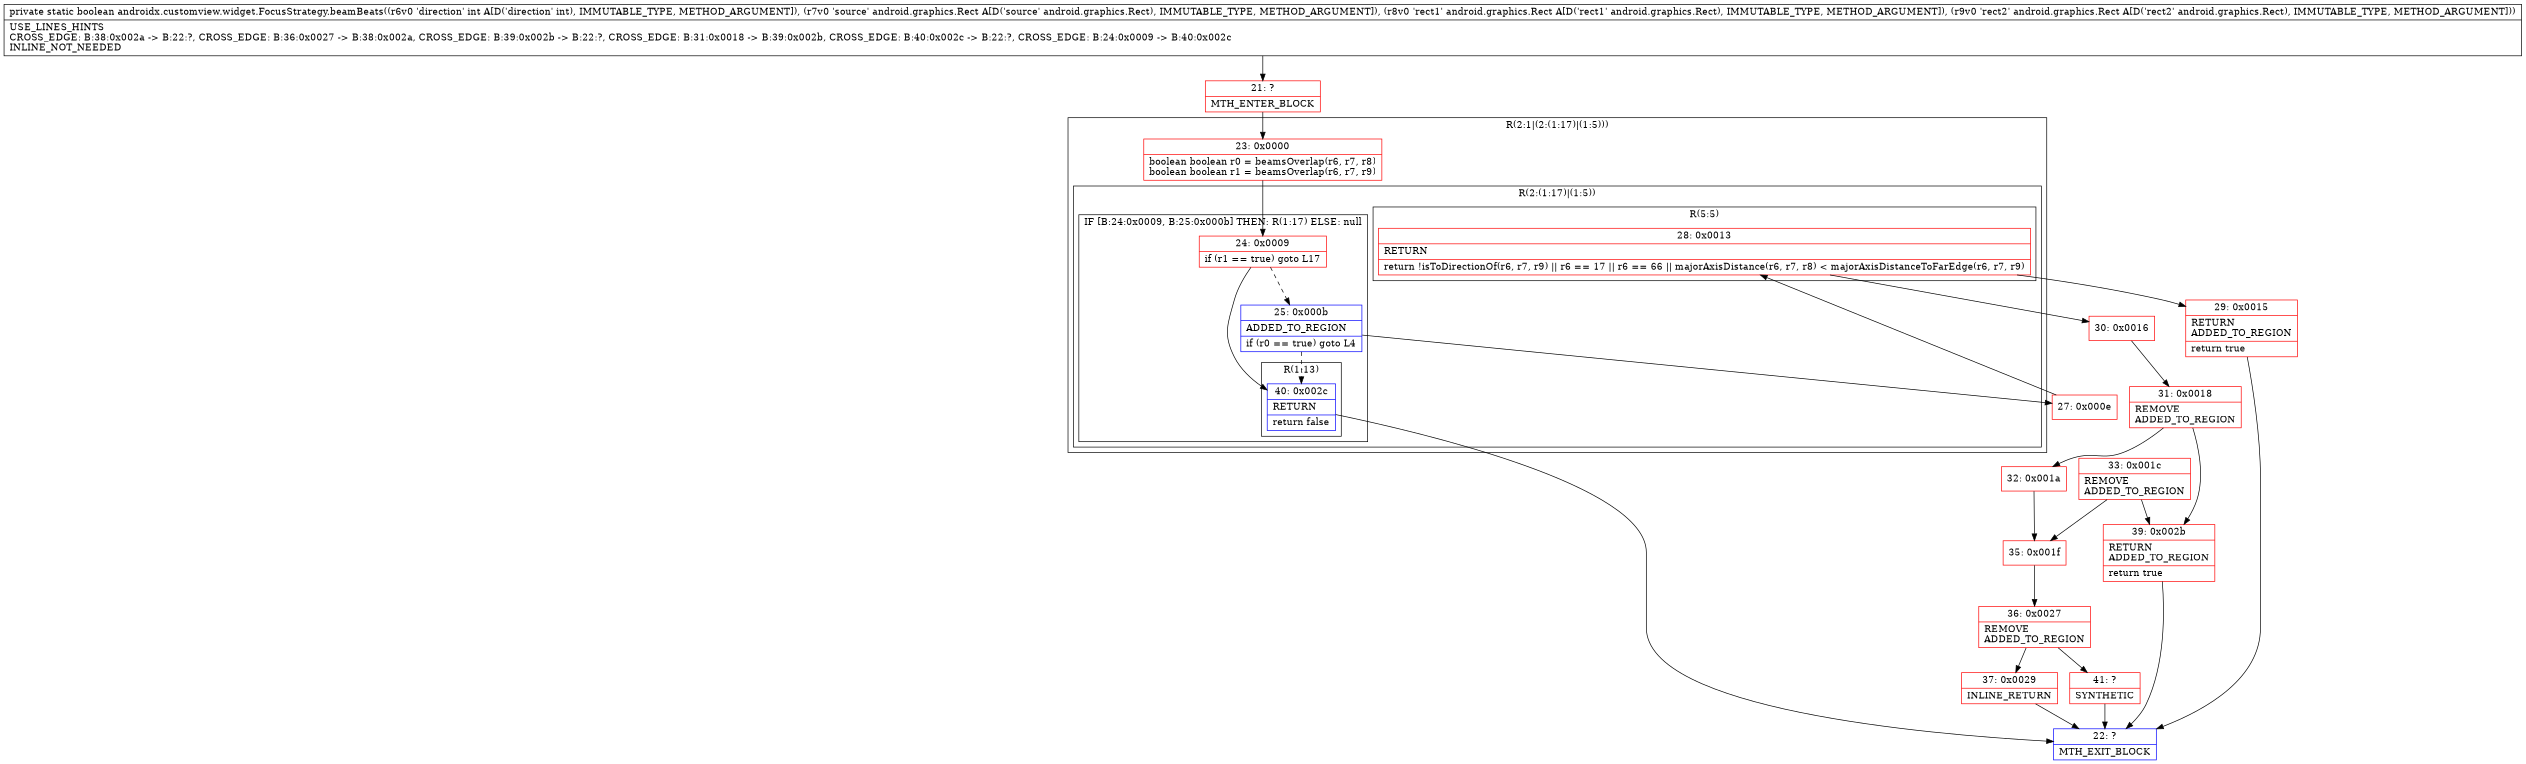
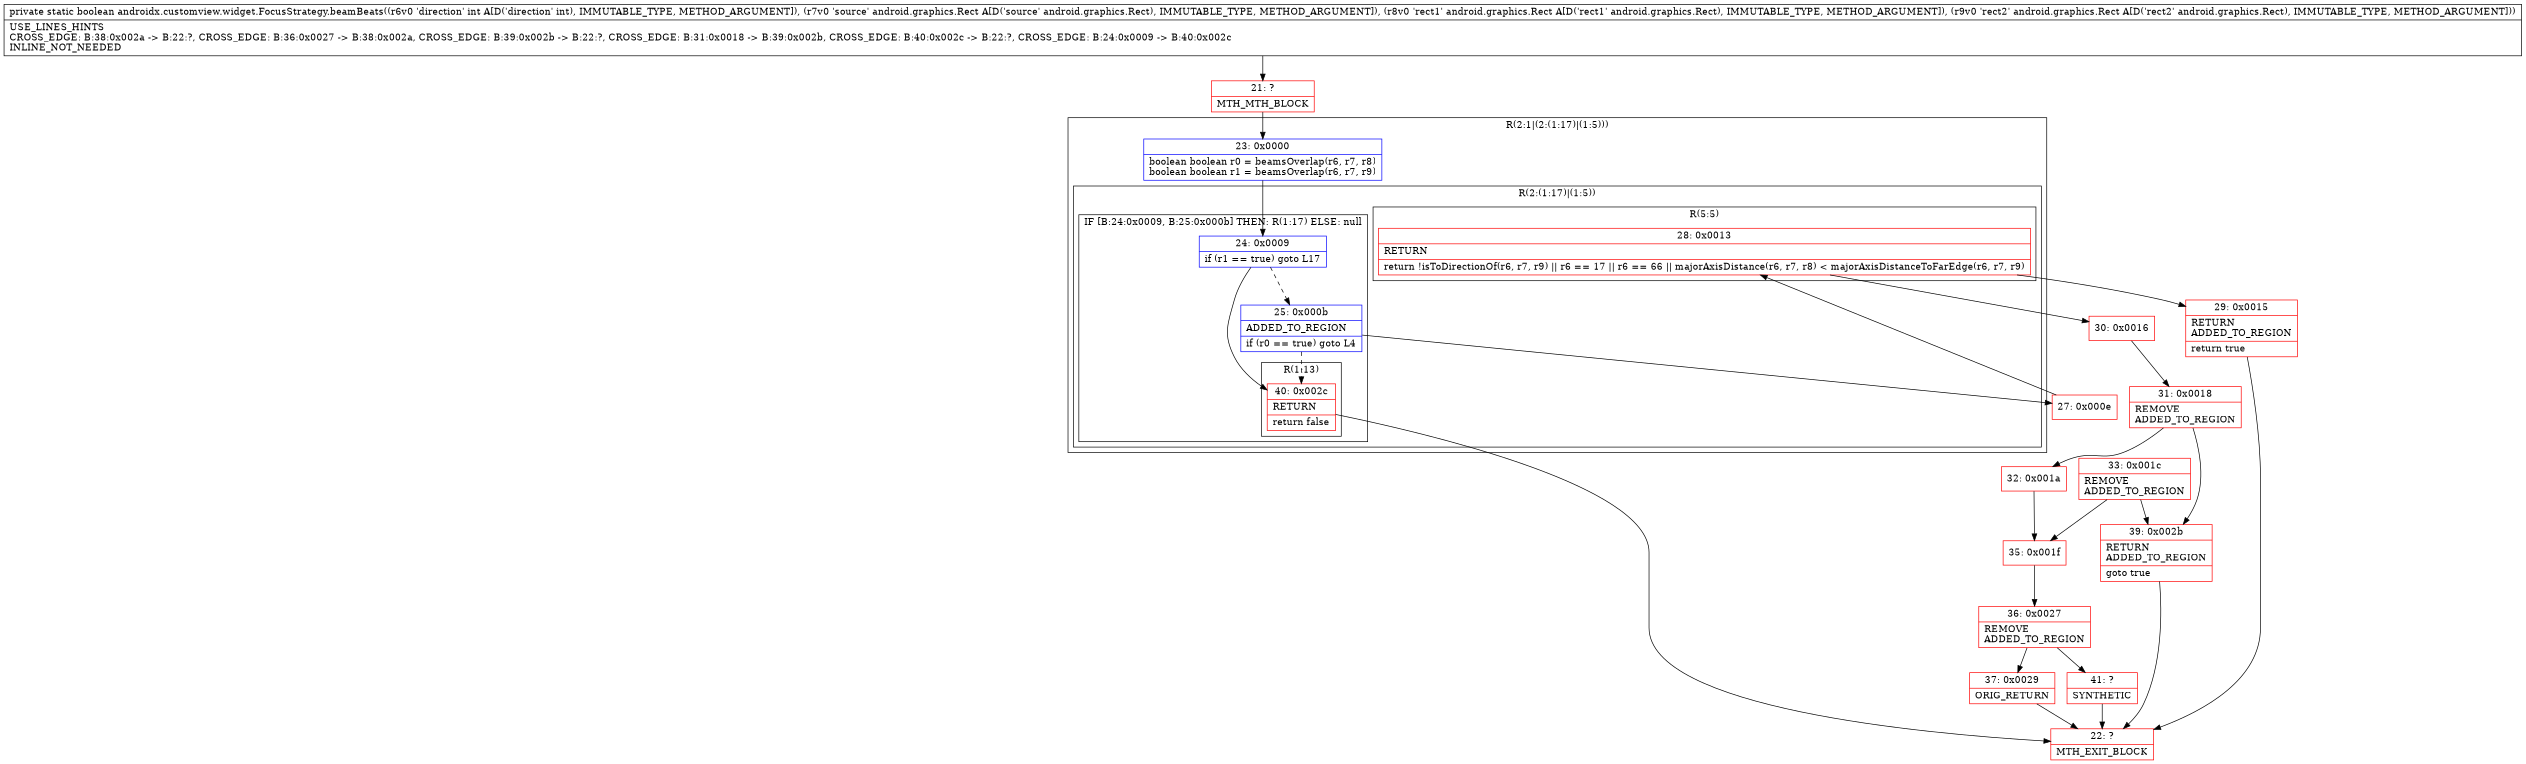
node "21: ?": text "MTH_ENTER_BLOCK" -> "MTH_MTH_BLOCK"
node "23: 0x0000": color red -> blue
node "24: 0x0009": color red -> blue
node "40: 0x002c": color blue -> red
node "39: 0x002b": text "return true" -> "goto true"
node "37: 0x0029": text "INLINE_RETURN" -> "ORIG_RETURN"
node "22: ?": color blue -> red
